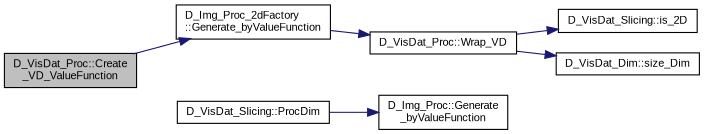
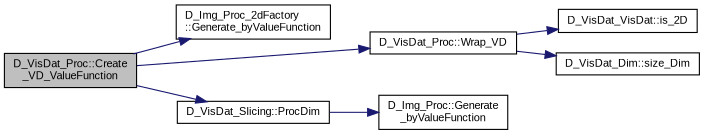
node "D_VisDat_Slicing::is_2D": label "D_VisDat_Slicing::is_2D" -> "D_VisDat_VisDat::is_2D"
edge "D_Img_Proc_2dFactory ::Generate_byValueFunction" -> "D_VisDat_Proc::Wrap_VD": now "D_VisDat_Proc::Create _VD_ValueFunction" -> "D_VisDat_Proc::Wrap_VD"
edge "D_VisDat_Proc::Create _VD_ValueFunction" -> "D_VisDat_Slicing::ProcDim": added
